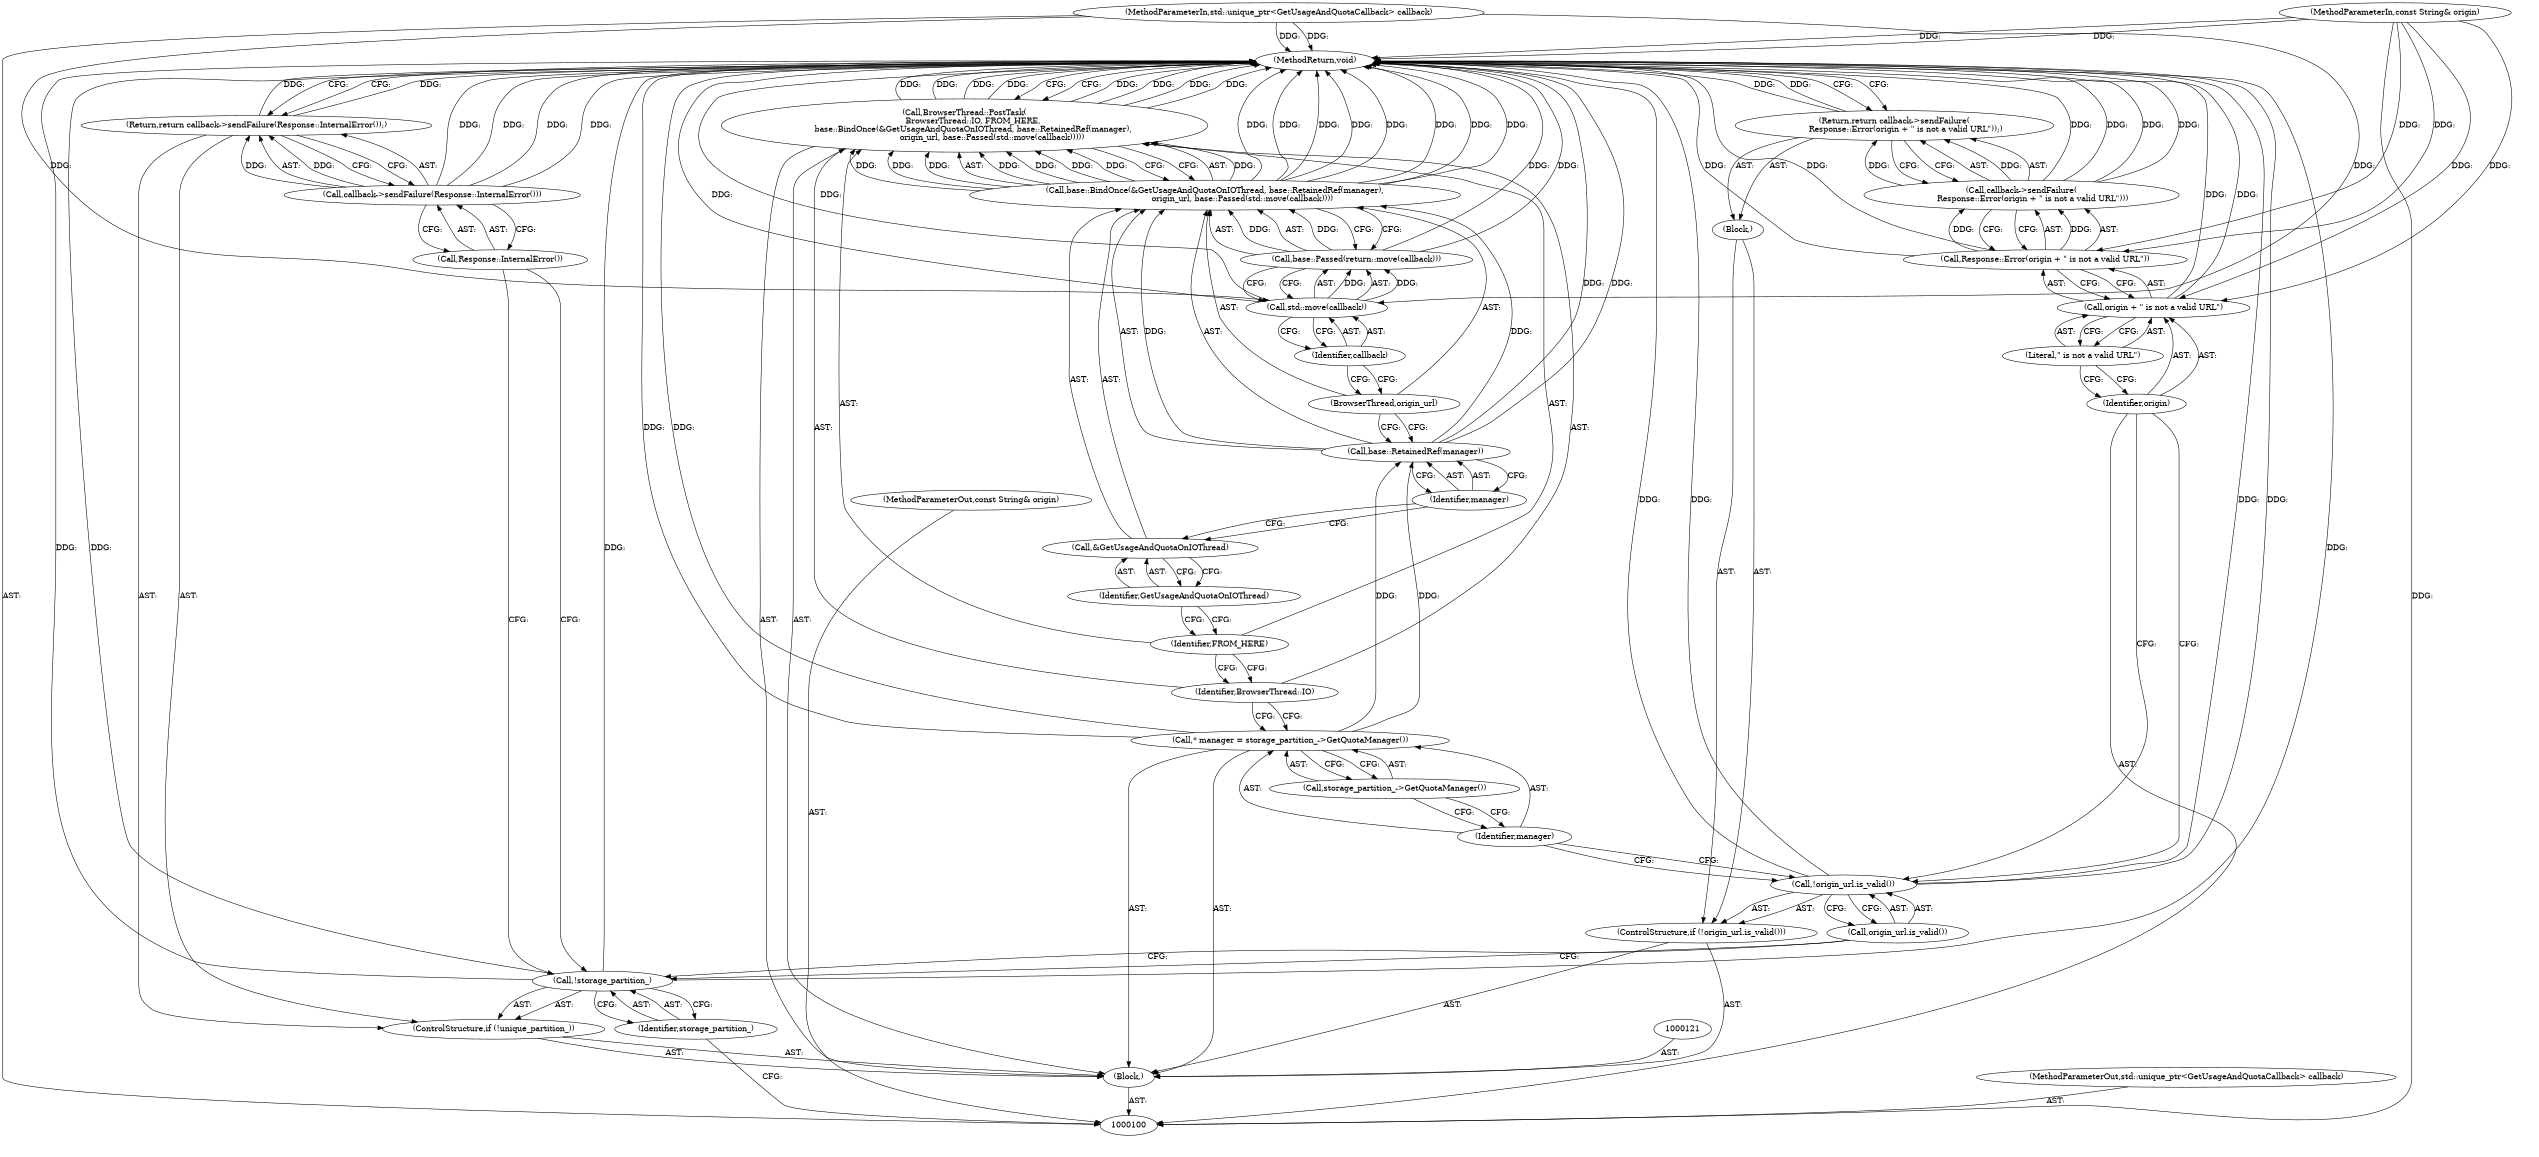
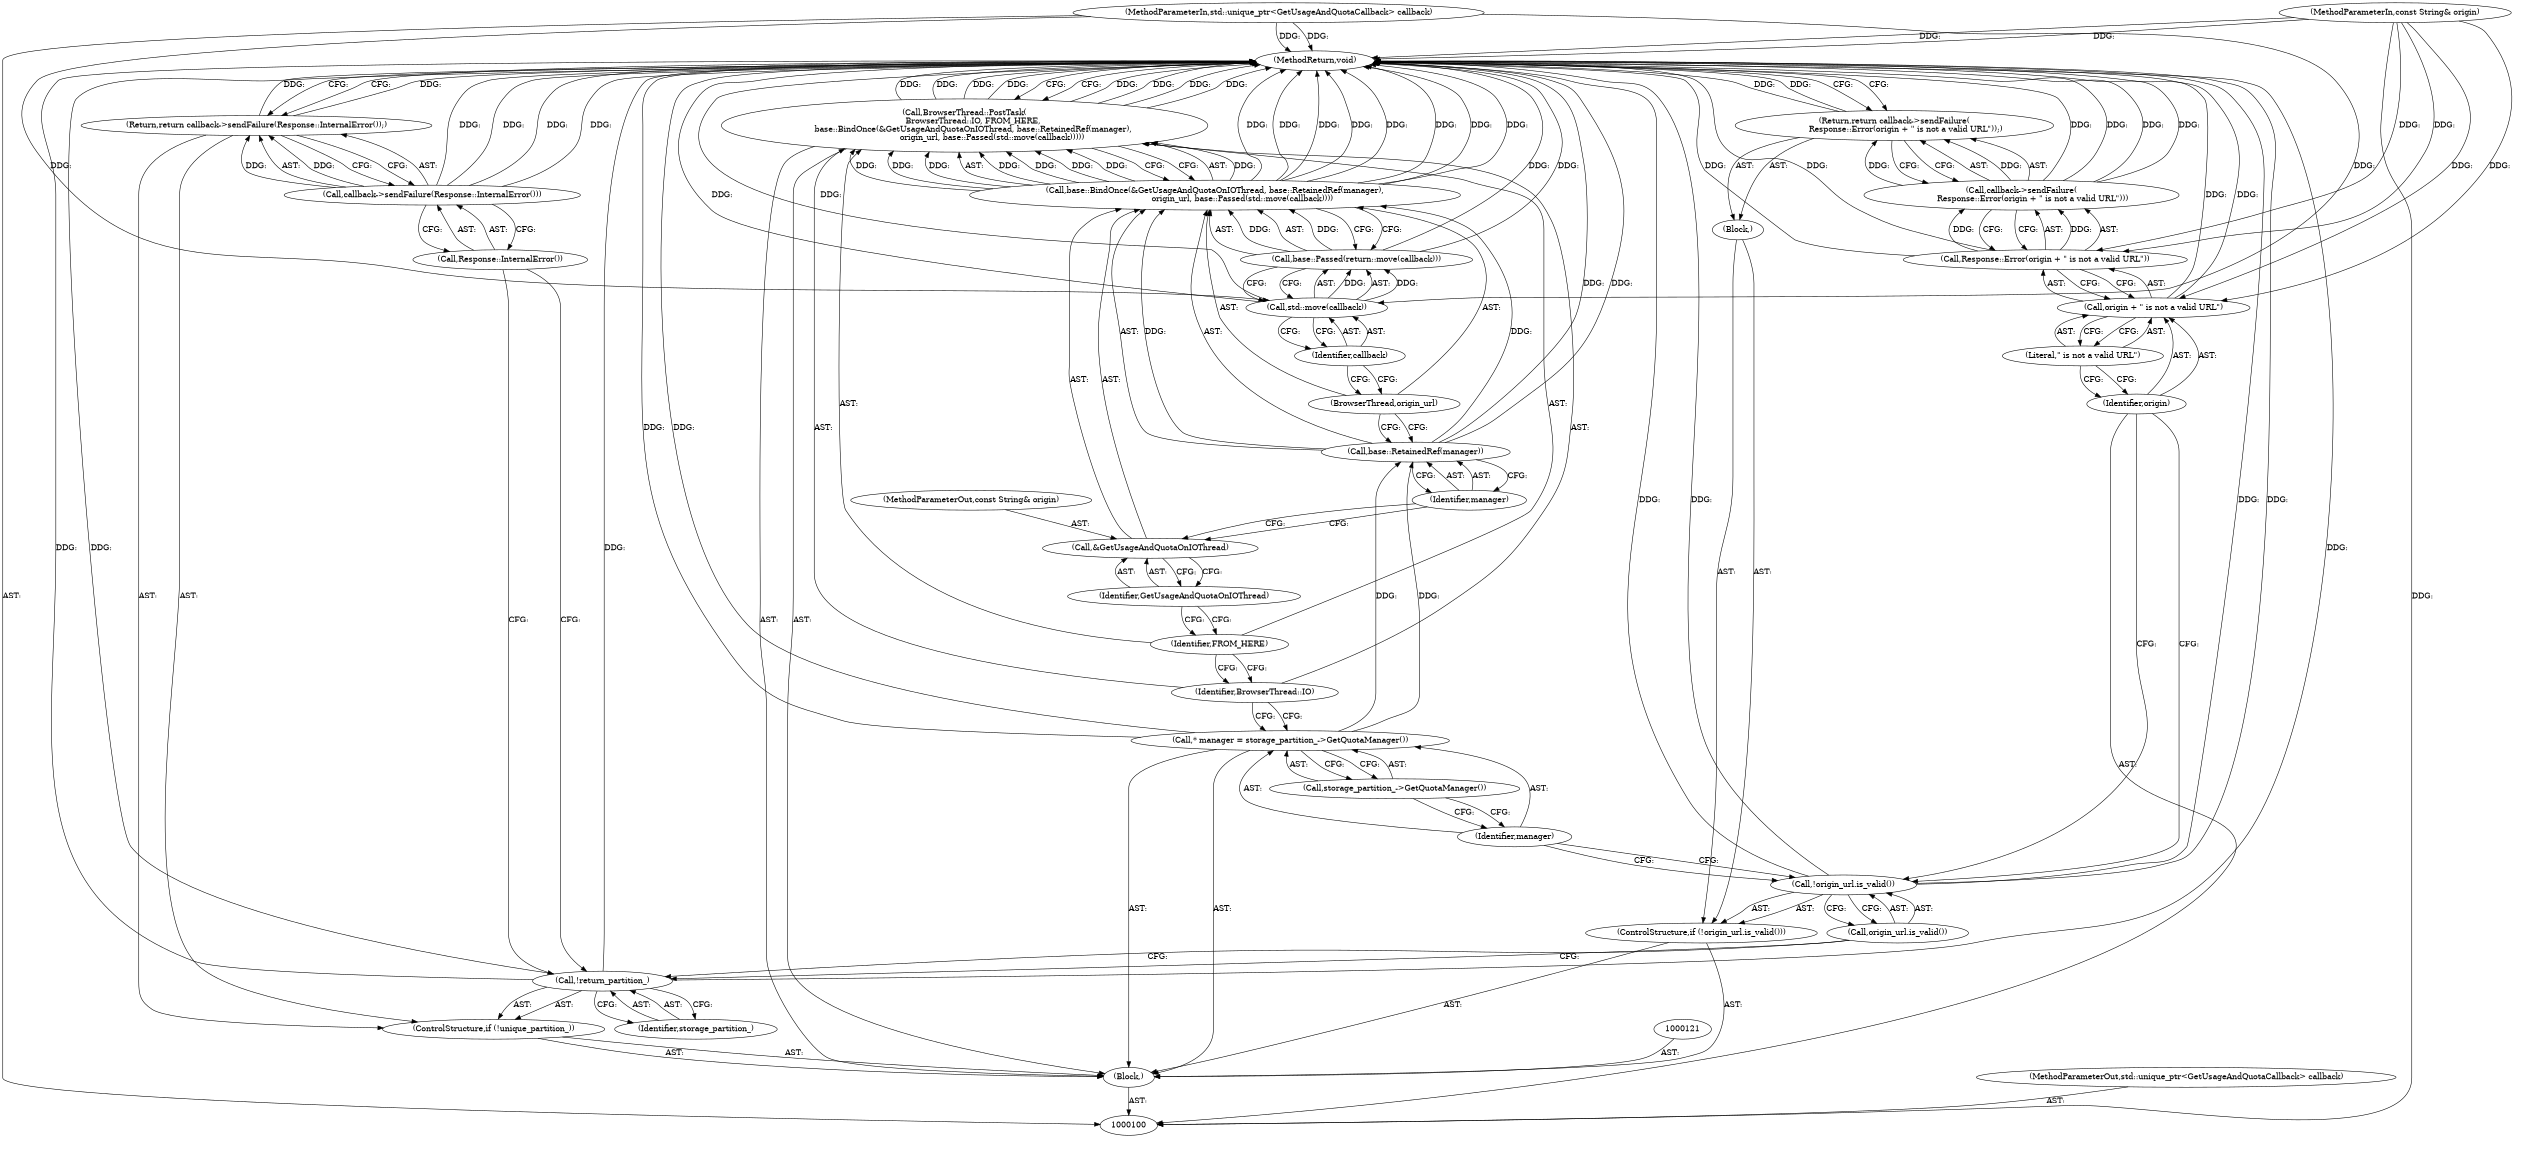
edge "(MethodParameterOut,const String& origin)" -> "1000100": now "(MethodParameterOut,const String& origin)" -> "(Call,&GetUsageAndQuotaOnIOThread)"
node "(Call,!storage_partition_)": label "(Call,!storage_partition_)" -> "(Call,!return_partition_)"
edge "(Identifier,storage_partition_)" -> "1000100": removed, label "CFG:"
